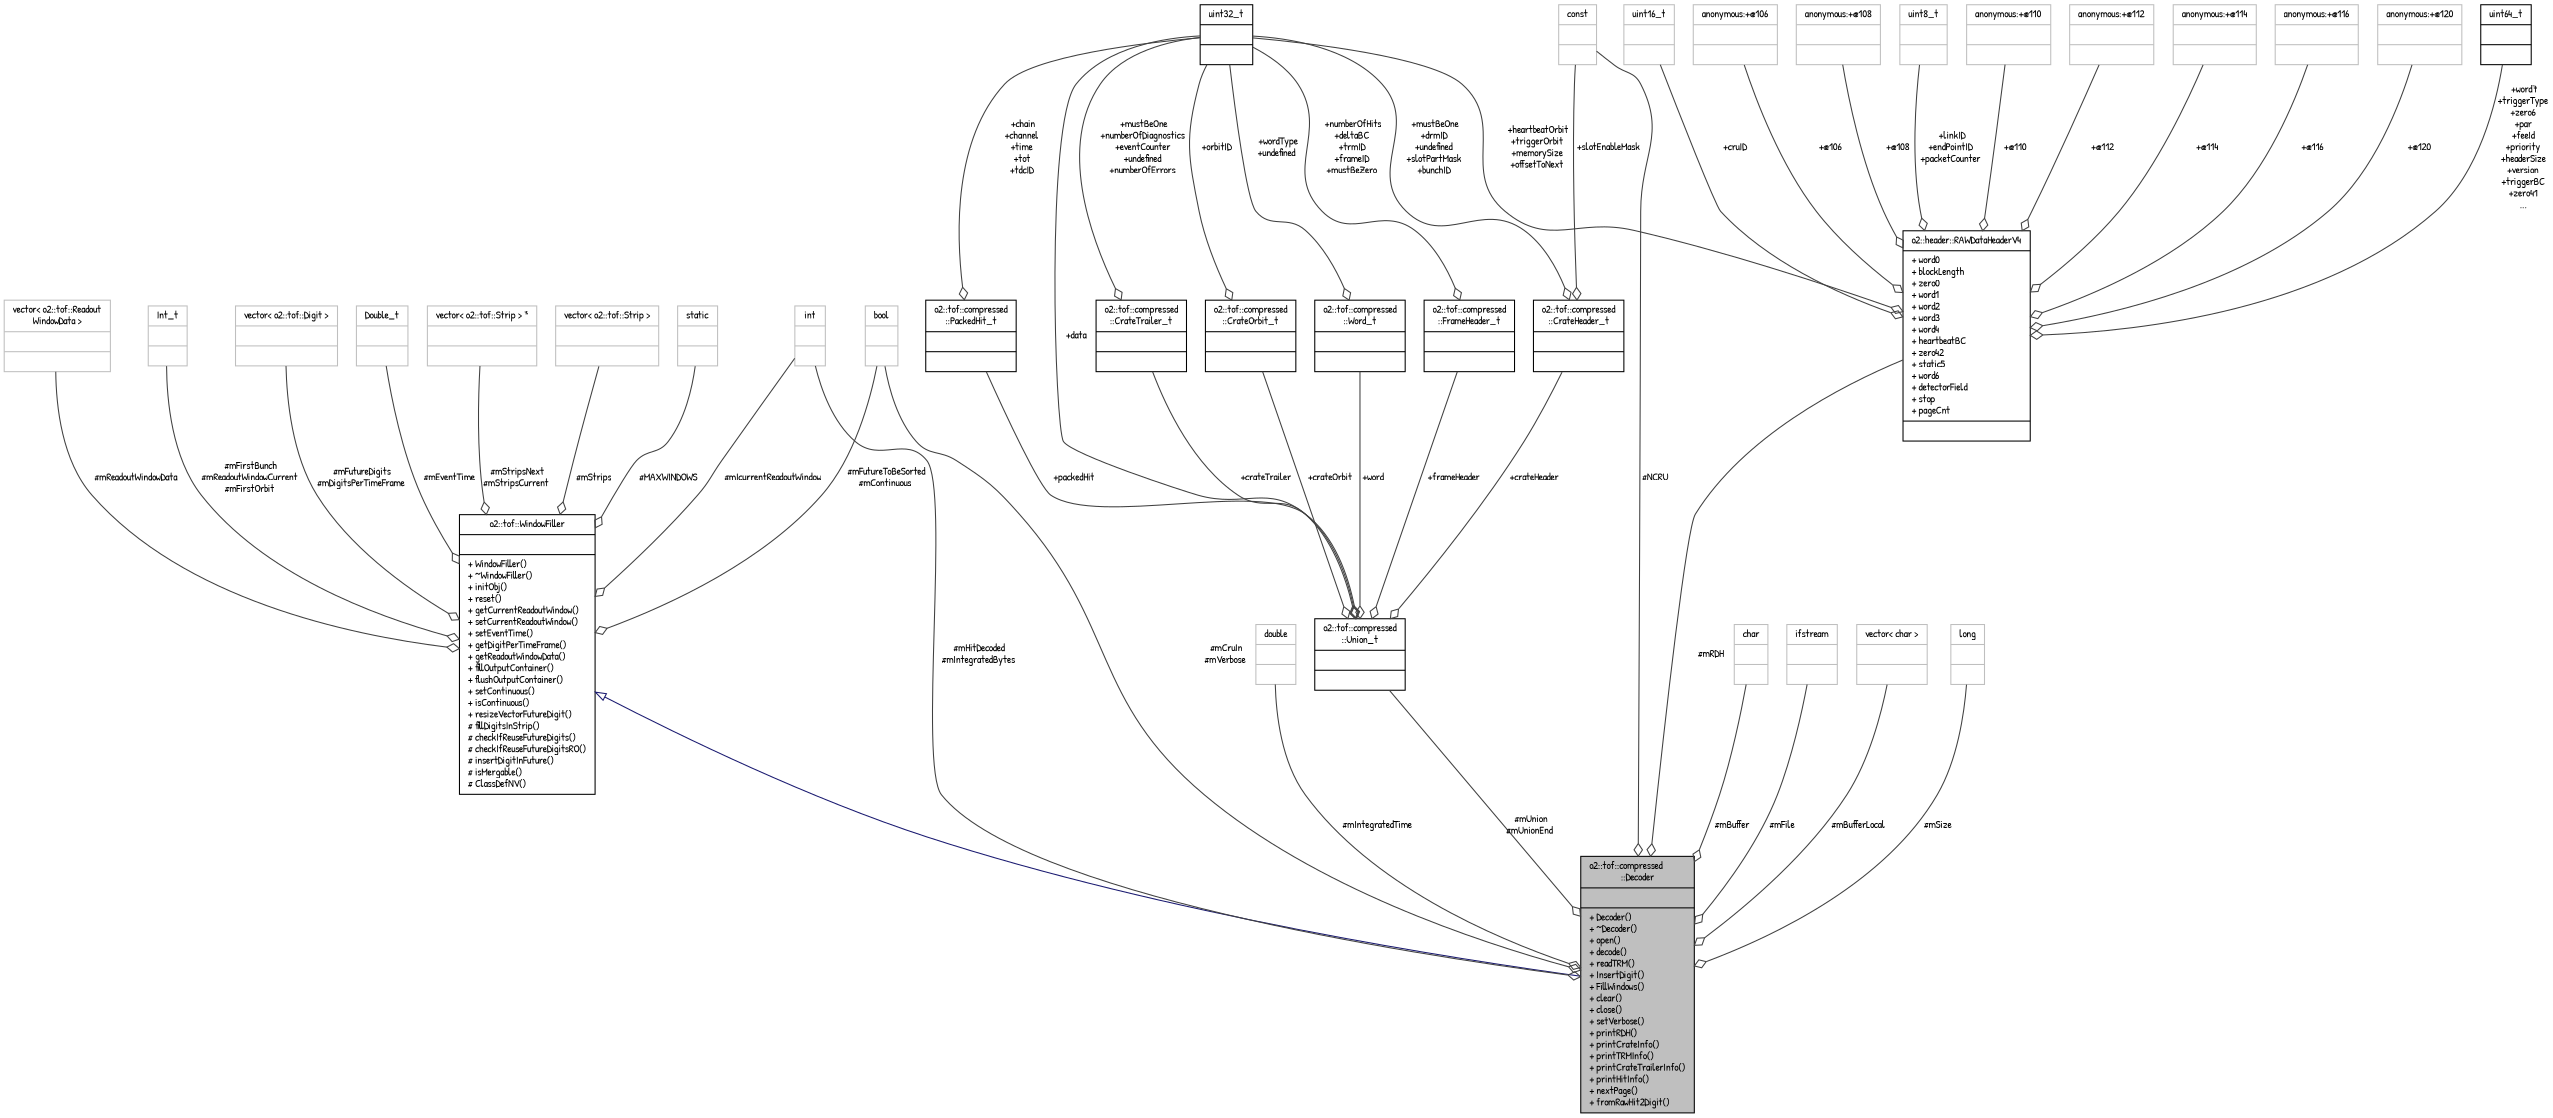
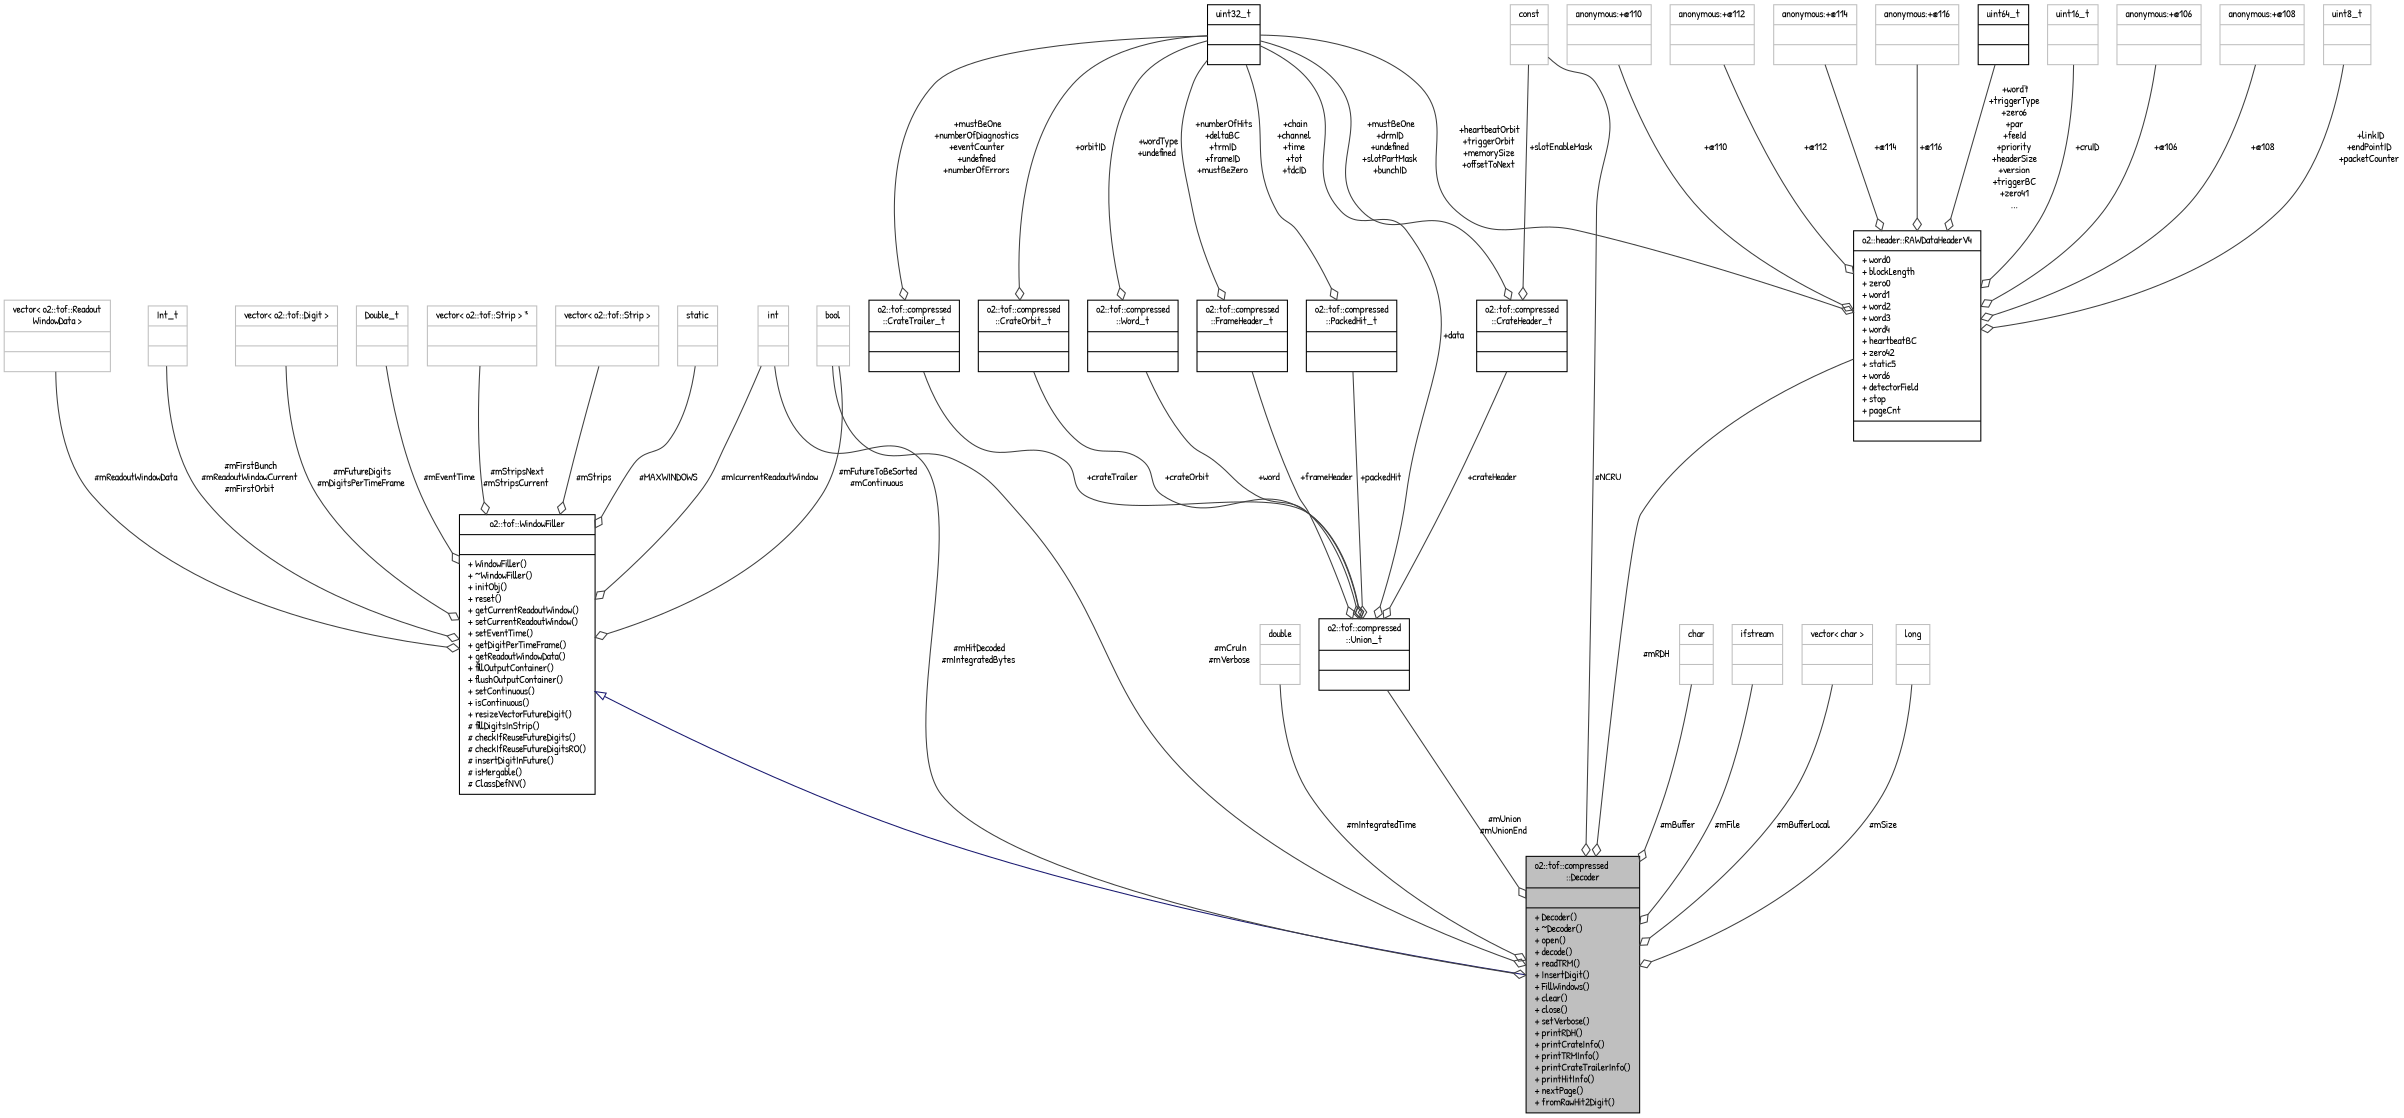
node "anonymous:+@120": removed
